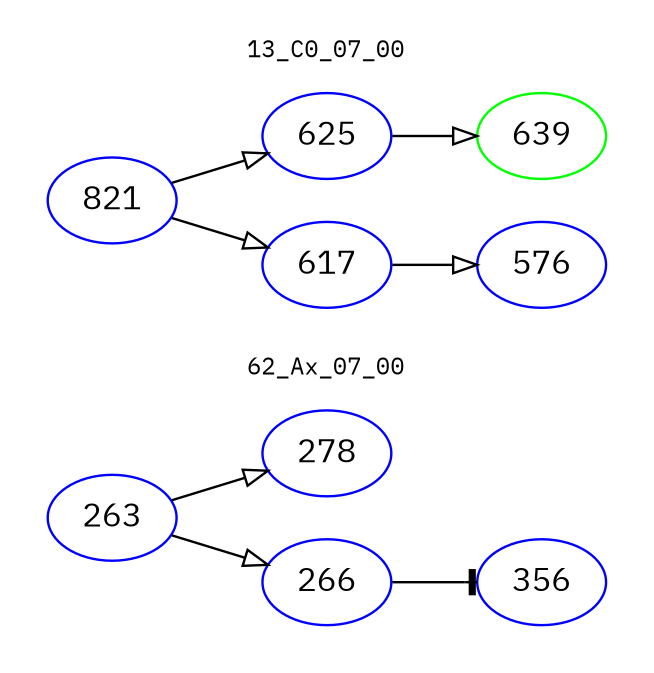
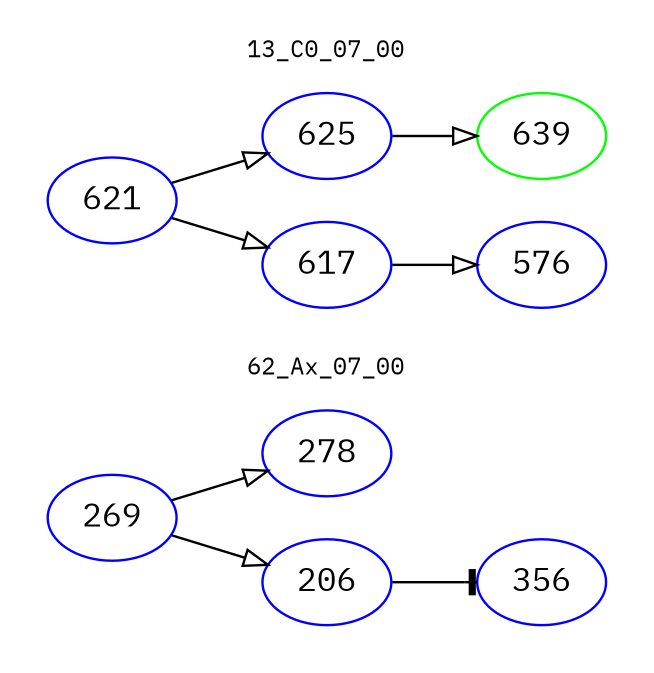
node "821": label "821" -> "621"
node "263": label "263" -> "269"
node "266": label "266" -> "206"
